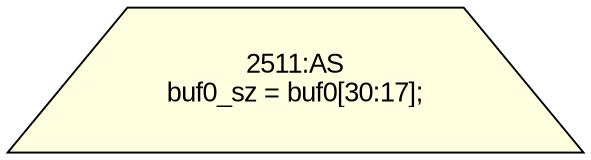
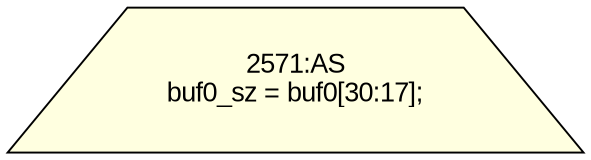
node "2511:AS buf0_sz = buf0[30:17];": label "2511:AS buf0_sz = buf0[30:17];" -> "2571:AS buf0_sz = buf0[30:17];"
